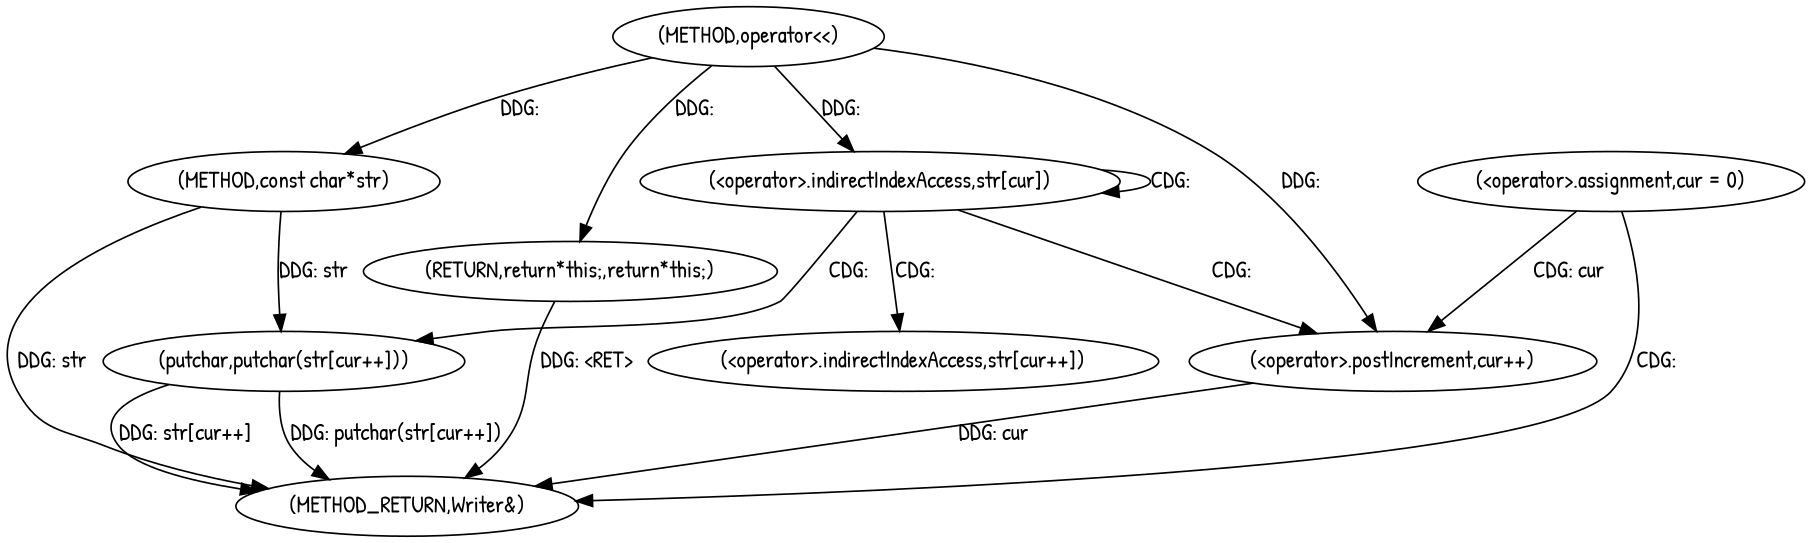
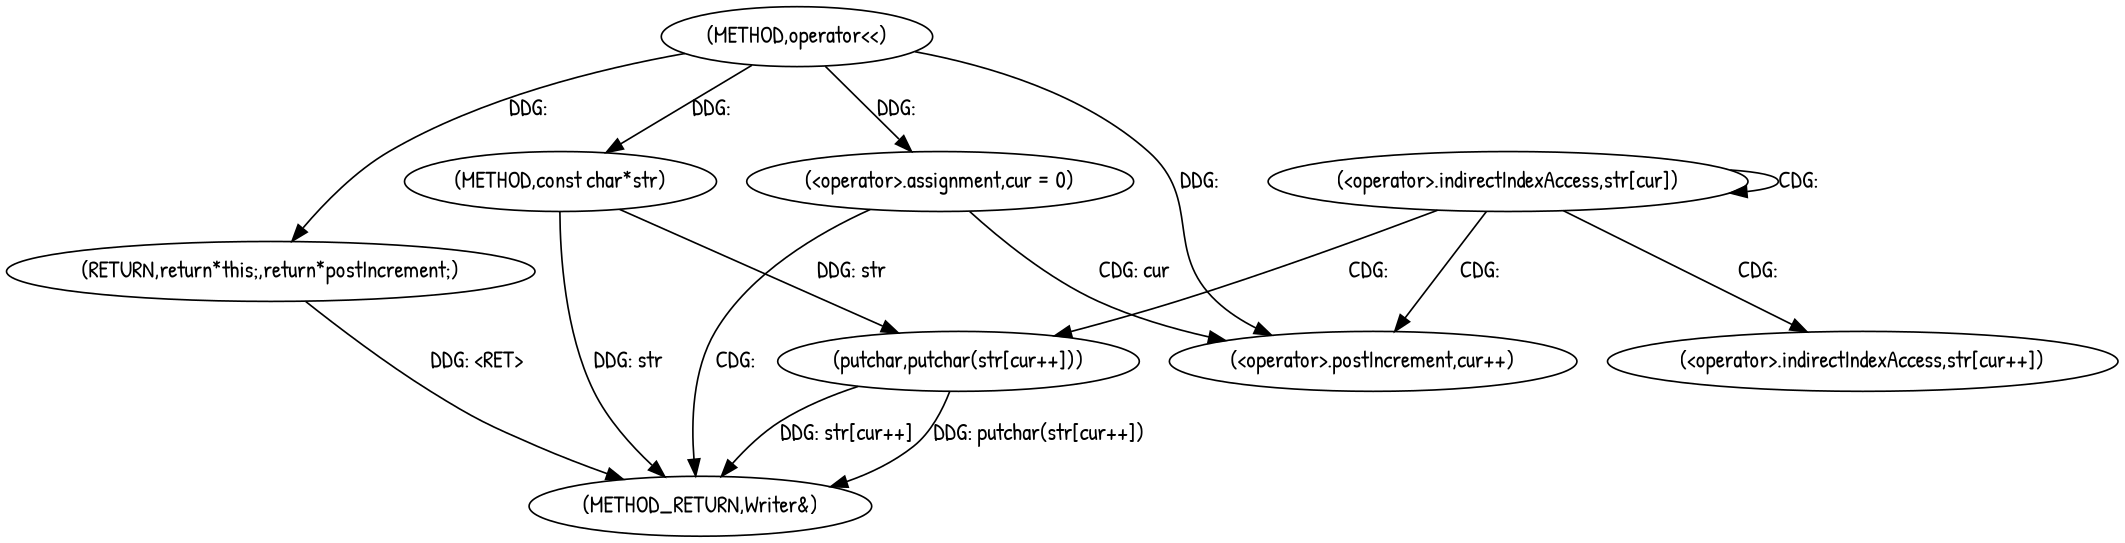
edge "(METHOD,operator<<)" -> "(<operator>.indirectIndexAccess,str[cur])": now "(METHOD,operator<<)" -> "(<operator>.assignment,cur = 0)"
node "(RETURN,return*this;,return*this;)": label "(RETURN,return*this;,return*this;)" -> "(RETURN,return*this;,return*postIncrement;)"
edge "(<operator>.postIncrement,cur++)" -> "(METHOD_RETURN,Writer&)": removed, label "DDG: cur"
